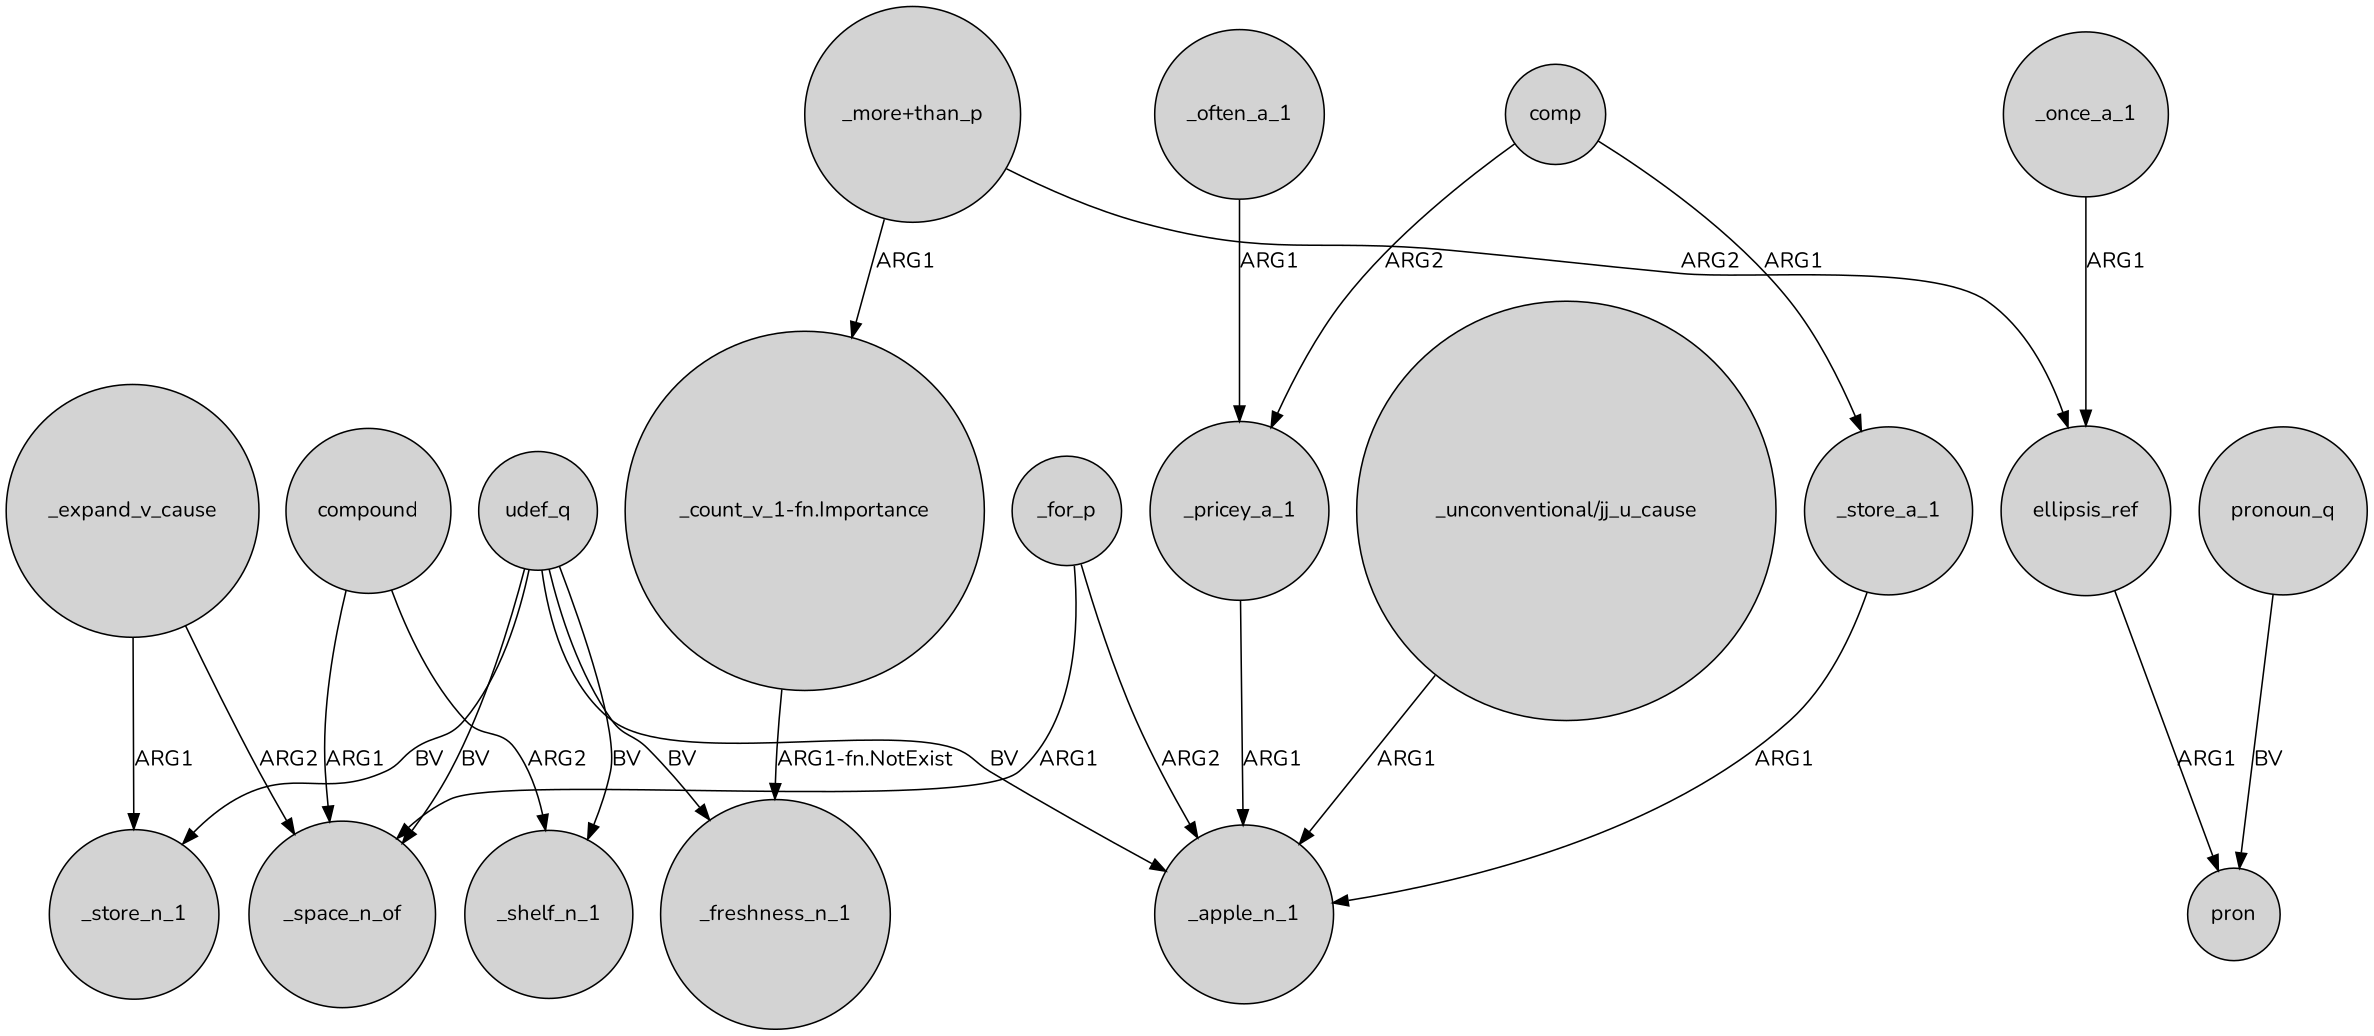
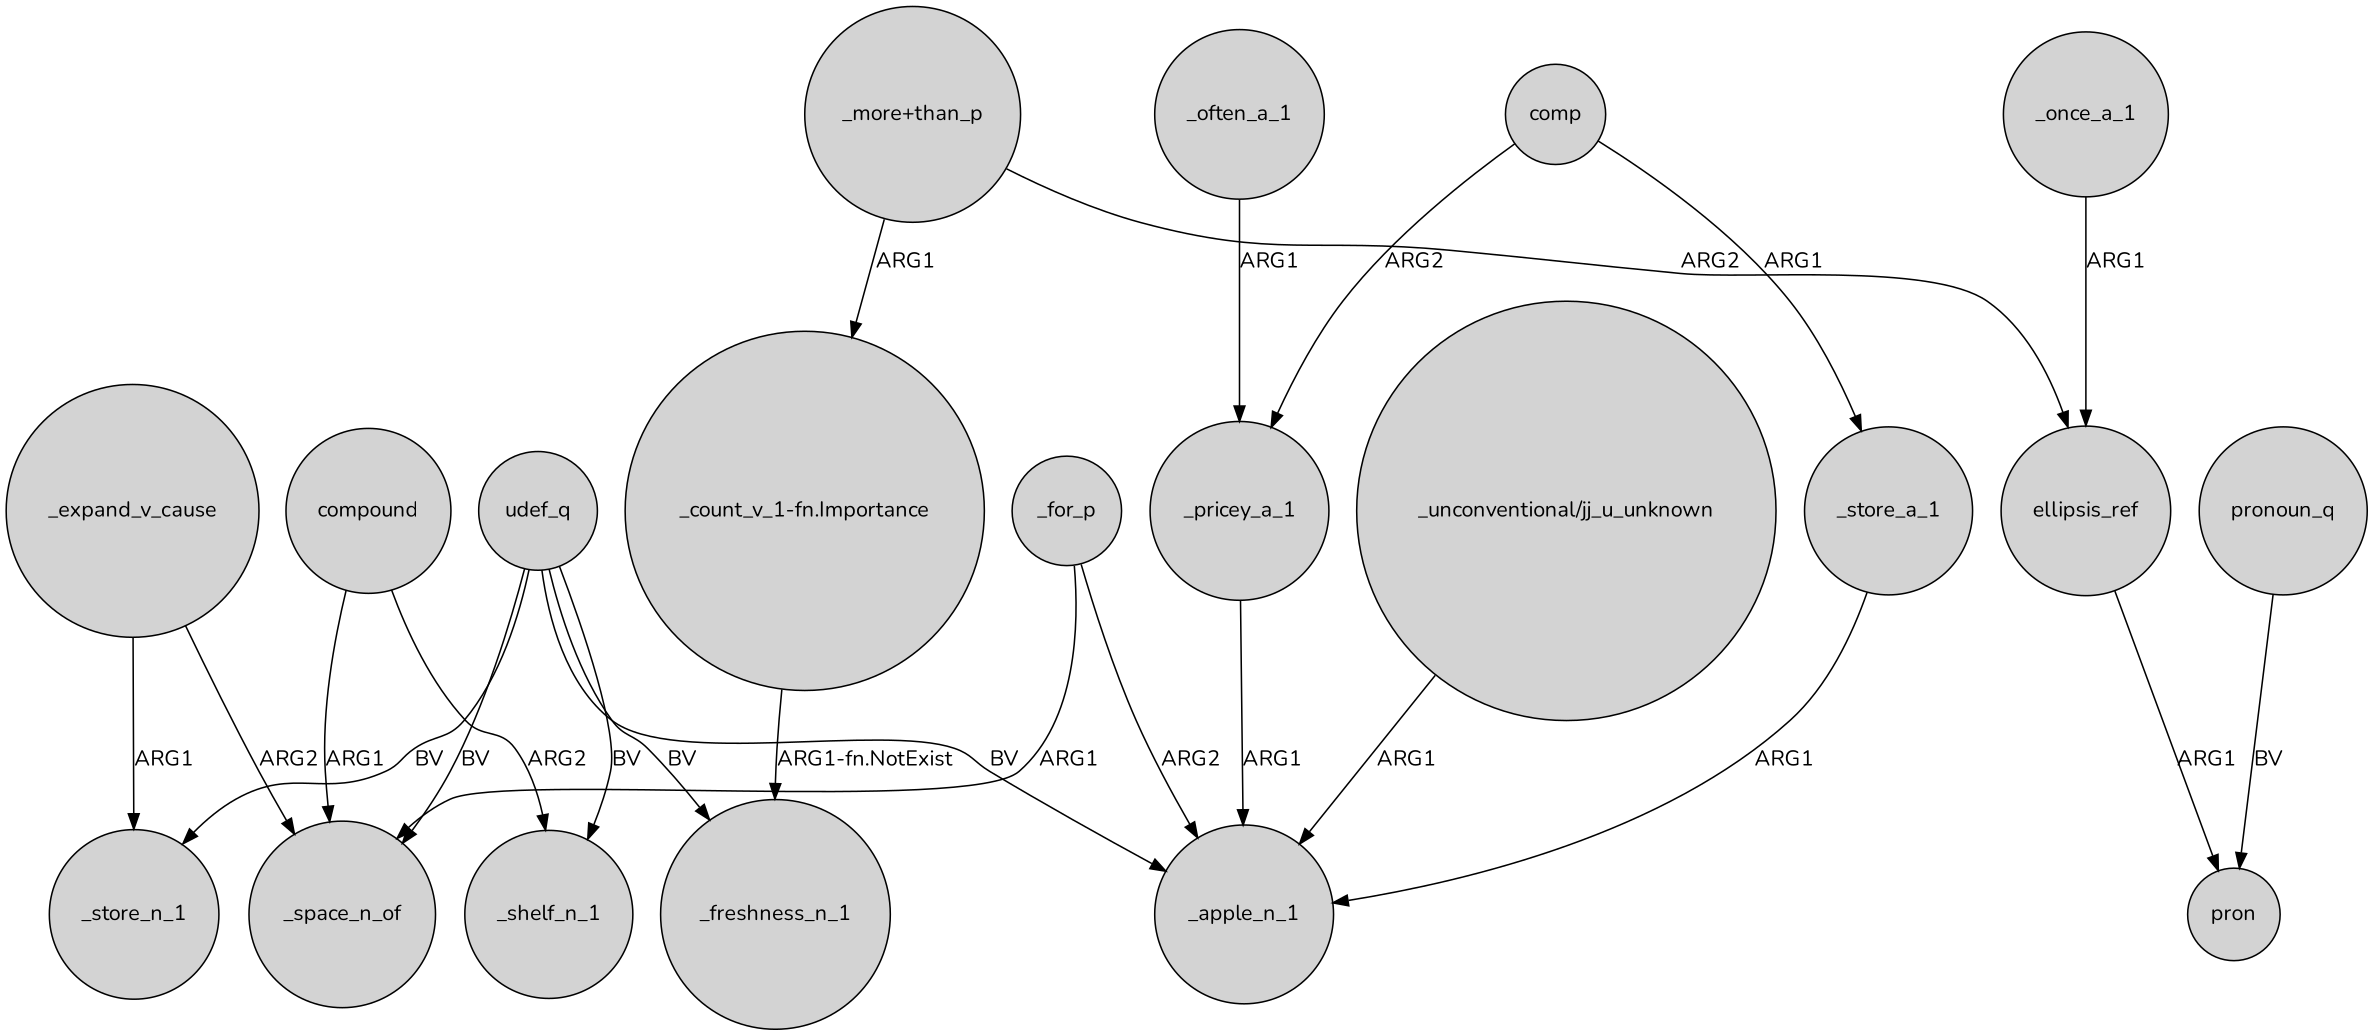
node "_unconventional/jj_u_cause": label "_unconventional/jj_u_cause" -> "_unconventional/jj_u_unknown"
